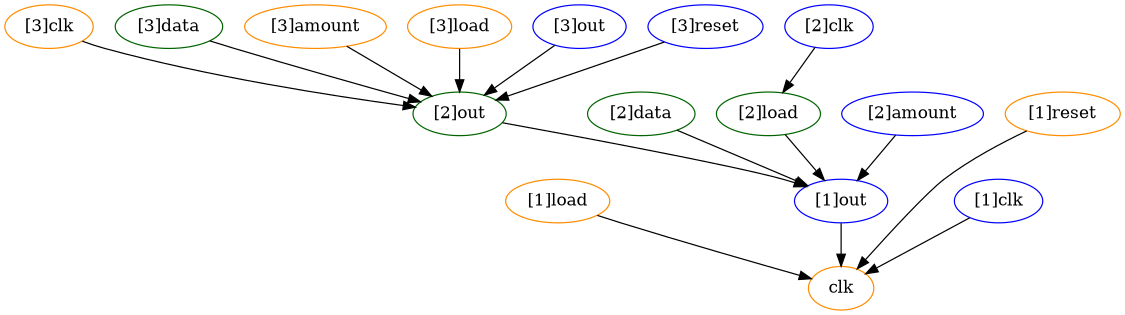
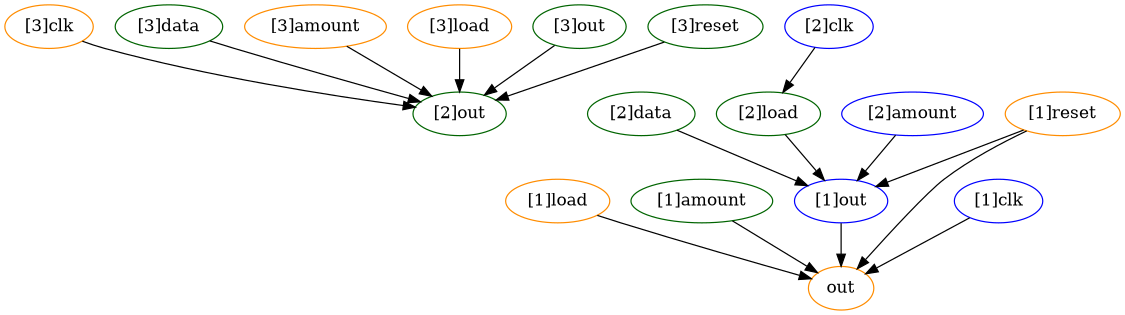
node "[3]out": color blue -> darkgreen
node "[3]reset": color blue -> darkgreen
edge "[2]out" -> "[1]out": now "[1]reset" -> "[1]out"
node "[1]amount": added
node "clk": label "clk" -> "out"
